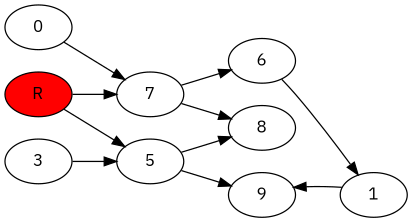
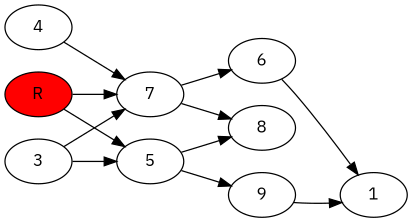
node "0": label "0" -> "4"
edge "3" -> "7": added
edge "1" -> "9": reversed
